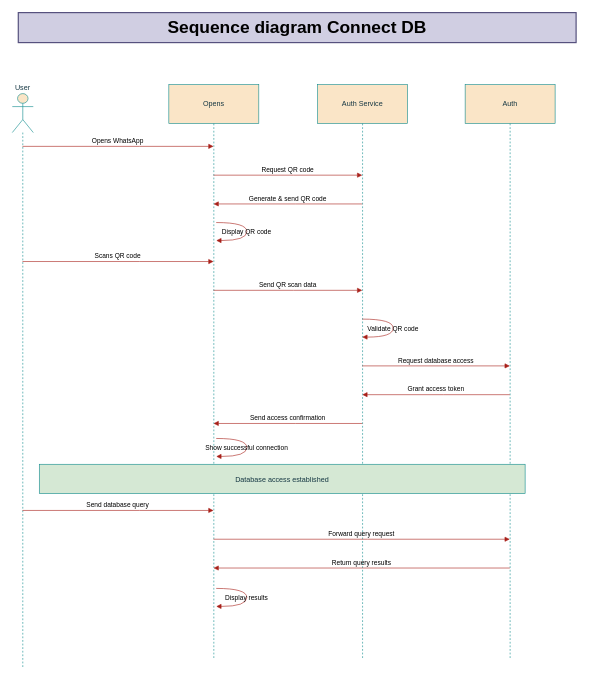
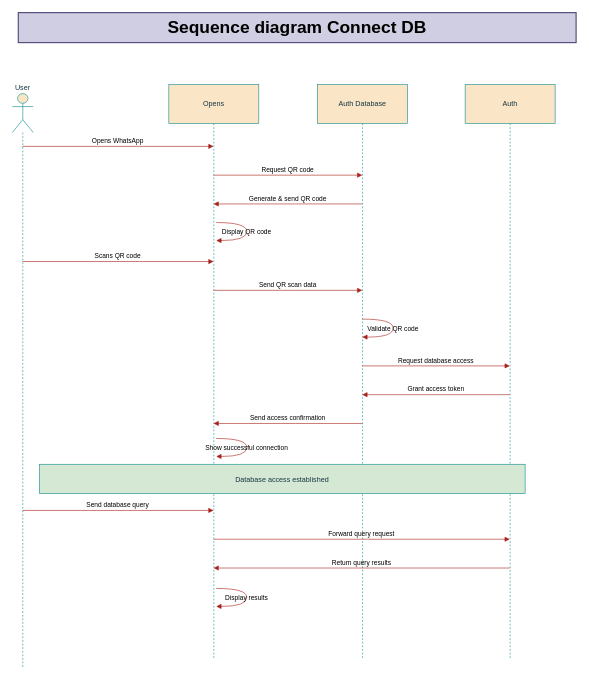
node "Auth Service": label "Auth Service" -> "Auth Database"
